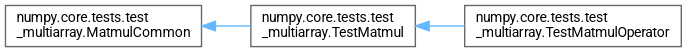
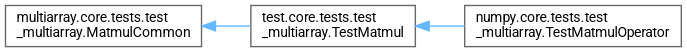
node "numpy.core.tests.test _multiarray.MatmulCommon": label "numpy.core.tests.test _multiarray.MatmulCommon" -> "multiarray.core.tests.test _multiarray.MatmulCommon"
node "numpy.core.tests.test _multiarray.TestMatmul": label "numpy.core.tests.test _multiarray.TestMatmul" -> "test.core.tests.test _multiarray.TestMatmul"
